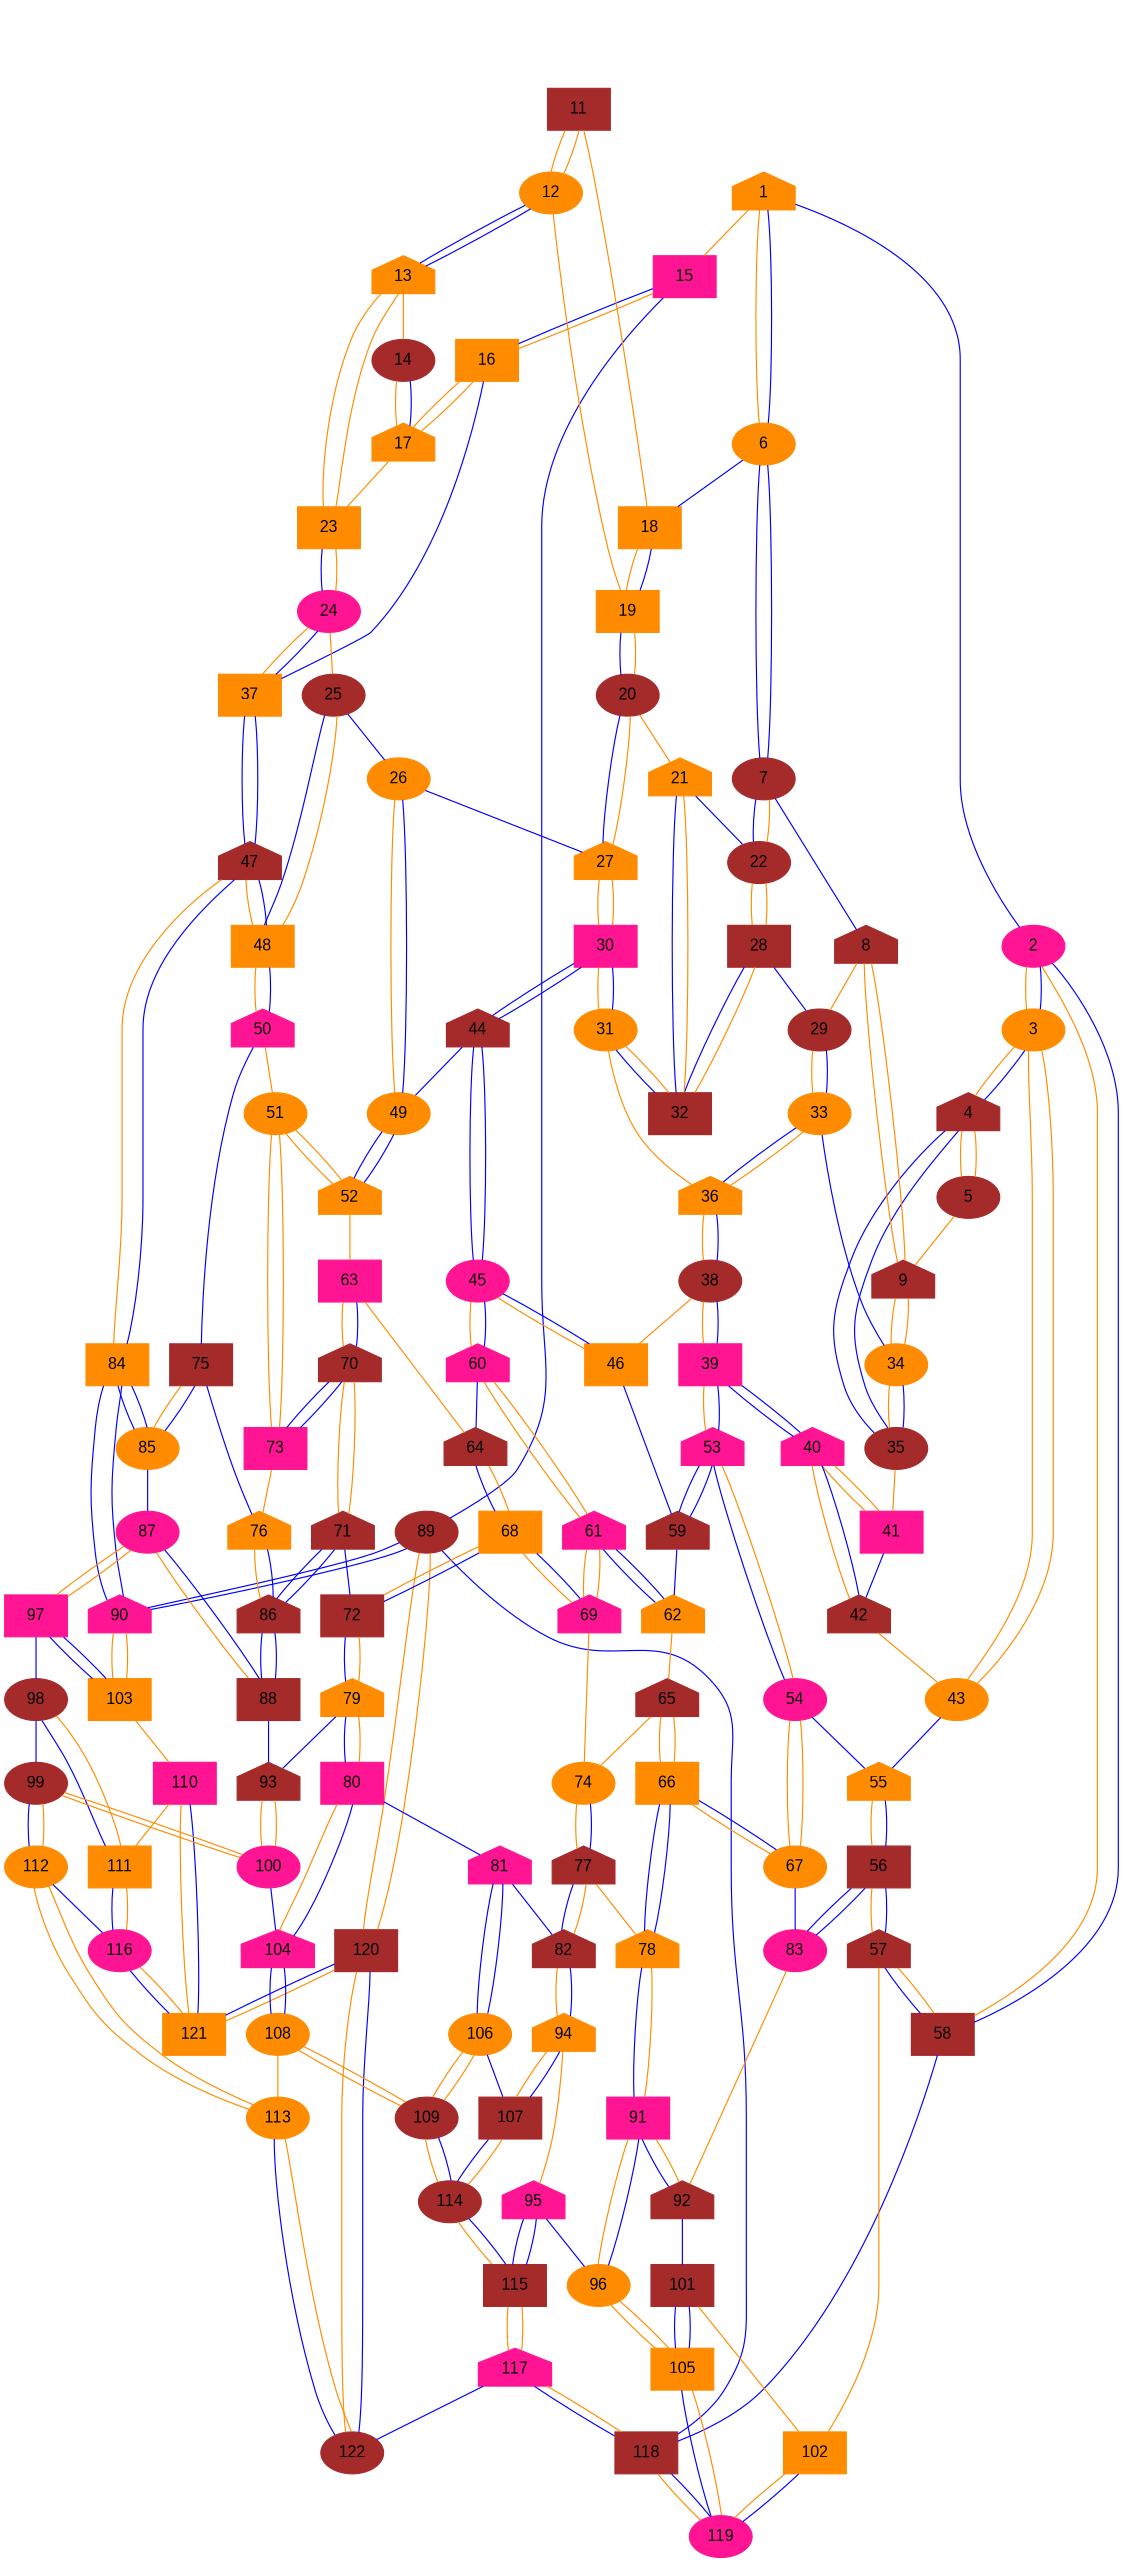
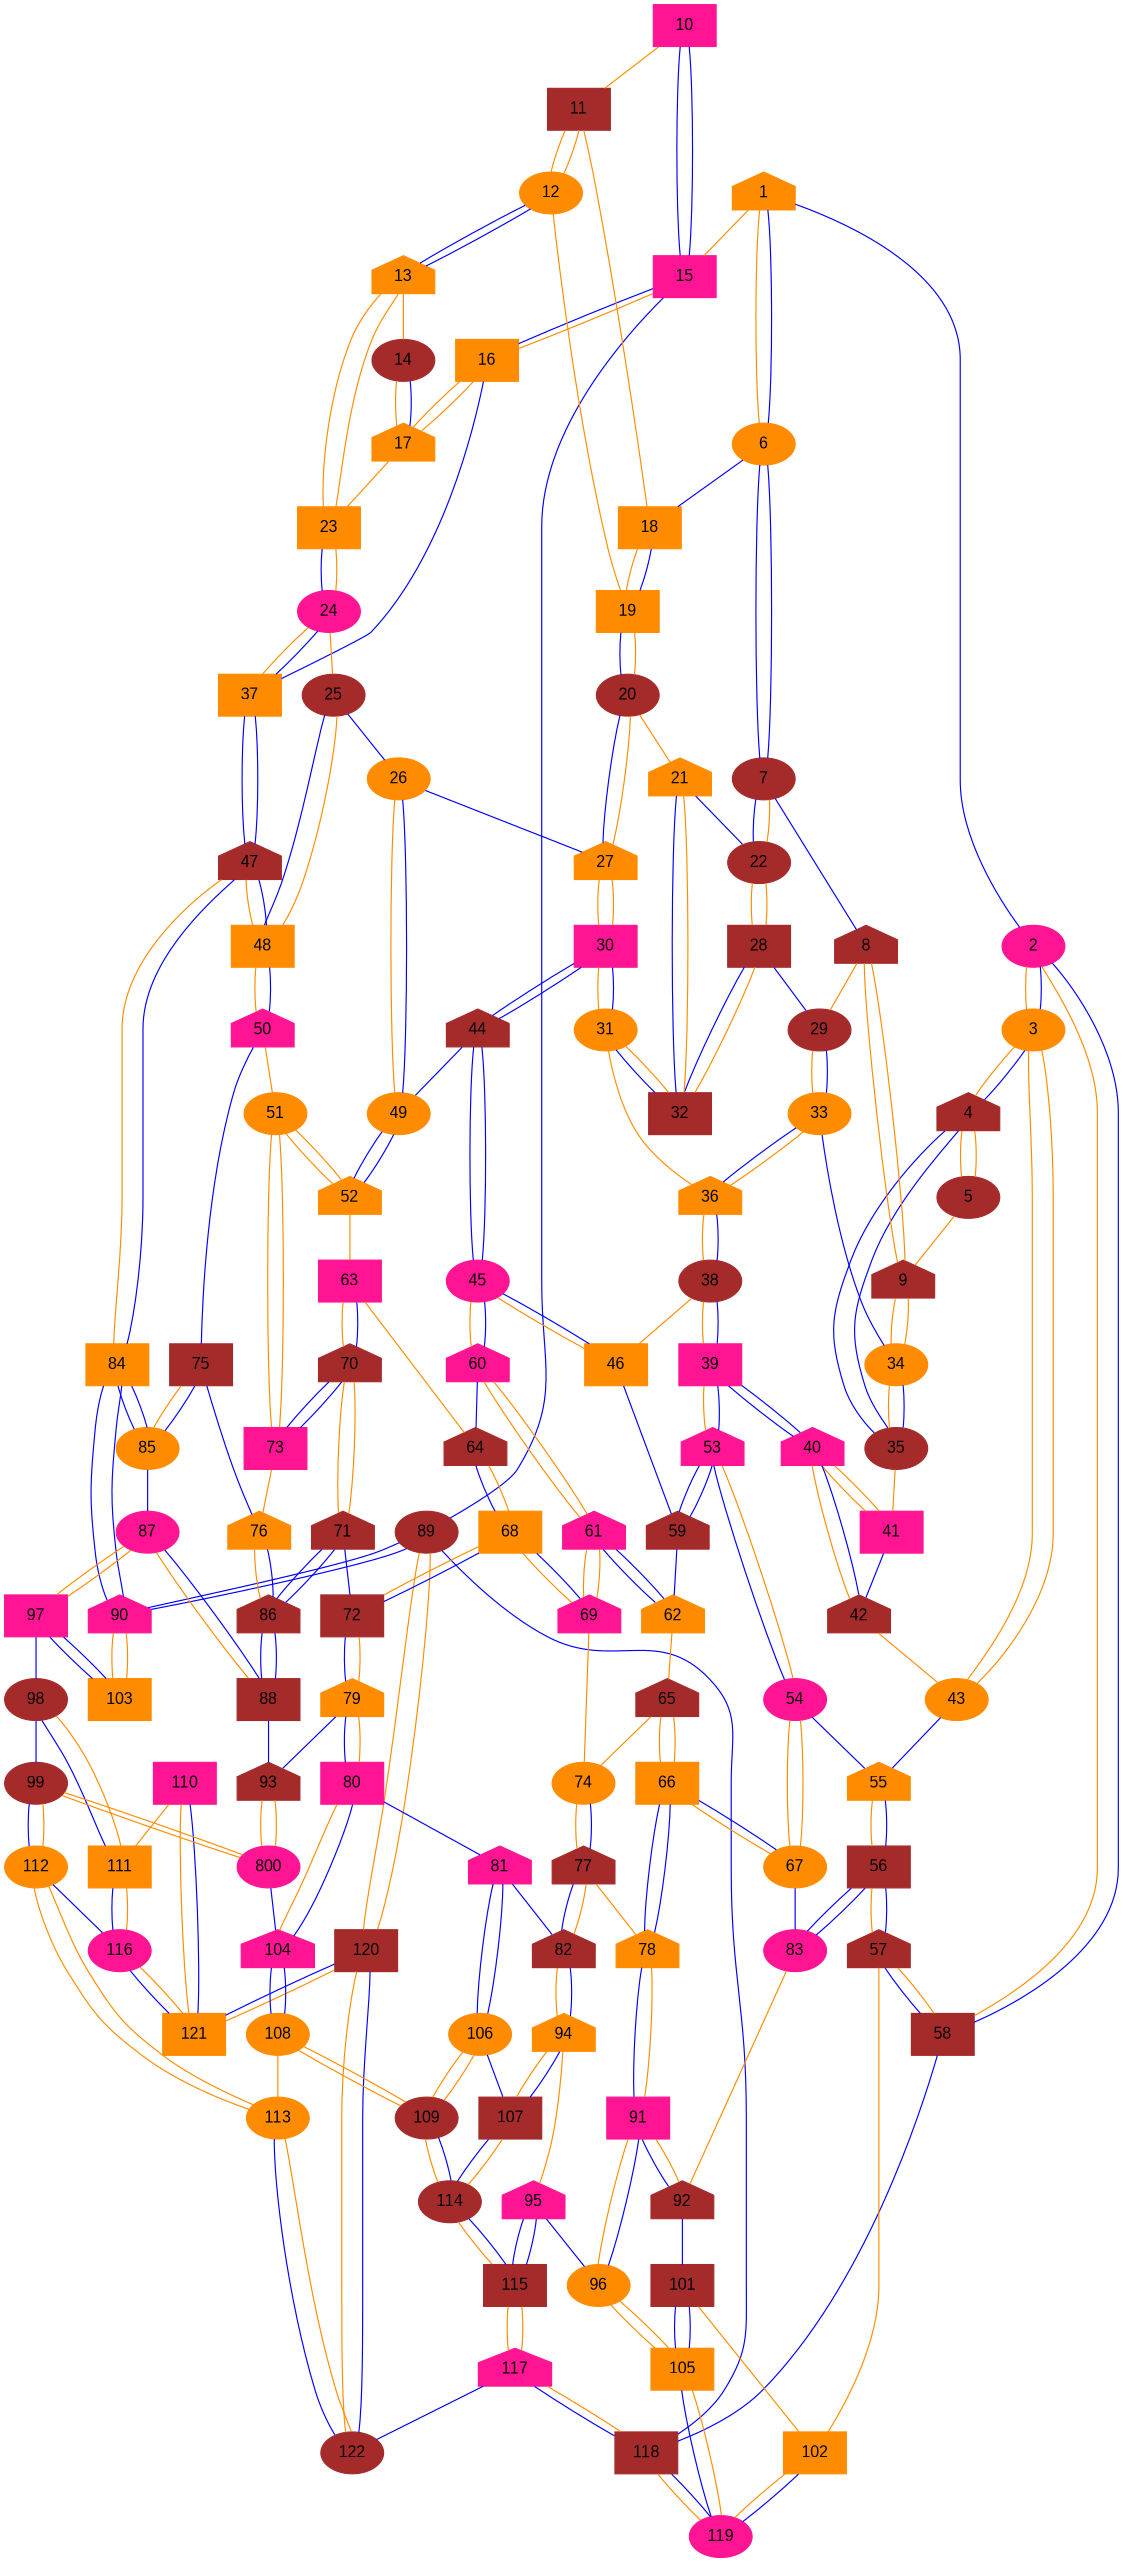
node "10": added
edge "103" -- "110": removed
node "100": label "100" -> "800"
